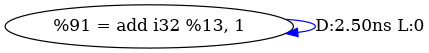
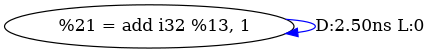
node "%91 = add i32 %13, 1": label "%91 = add i32 %13, 1" -> "%21 = add i32 %13, 1"
